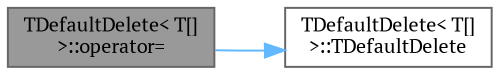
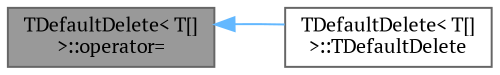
edge "TDefaultDelete< T[] >::operator=" -> "TDefaultDelete< T[] >::TDefaultDelete": reversed
